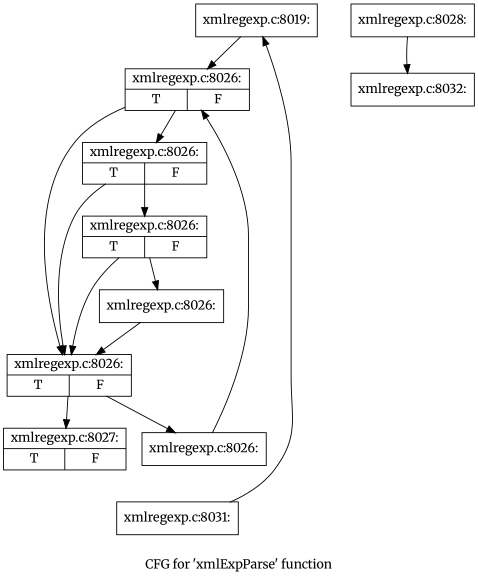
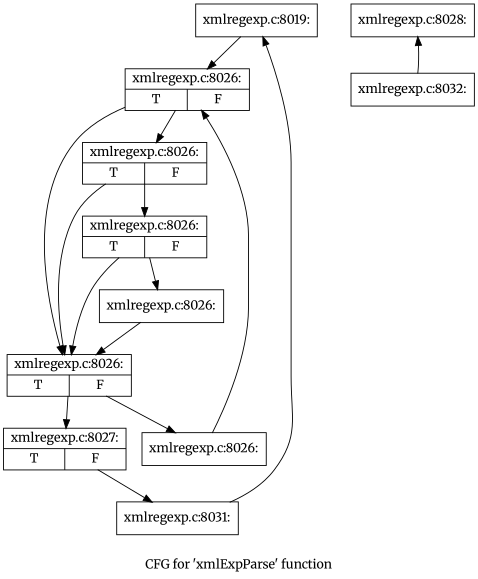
edge "xmlregexp.c:8028:" -> "xmlregexp.c:8032:": reversed
edge "xmlregexp.c:8027:" -> "xmlregexp.c:8031:": added
